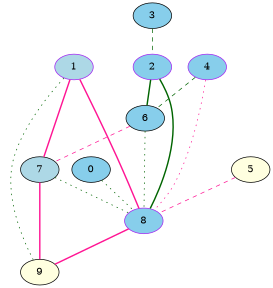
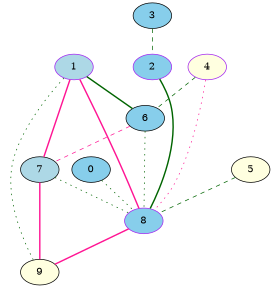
node "4": fillcolor skyblue -> lightyellow
edge "2" -- "6": now "1" -- "6"
edge "5" -- "8": color deeppink -> darkgreen
